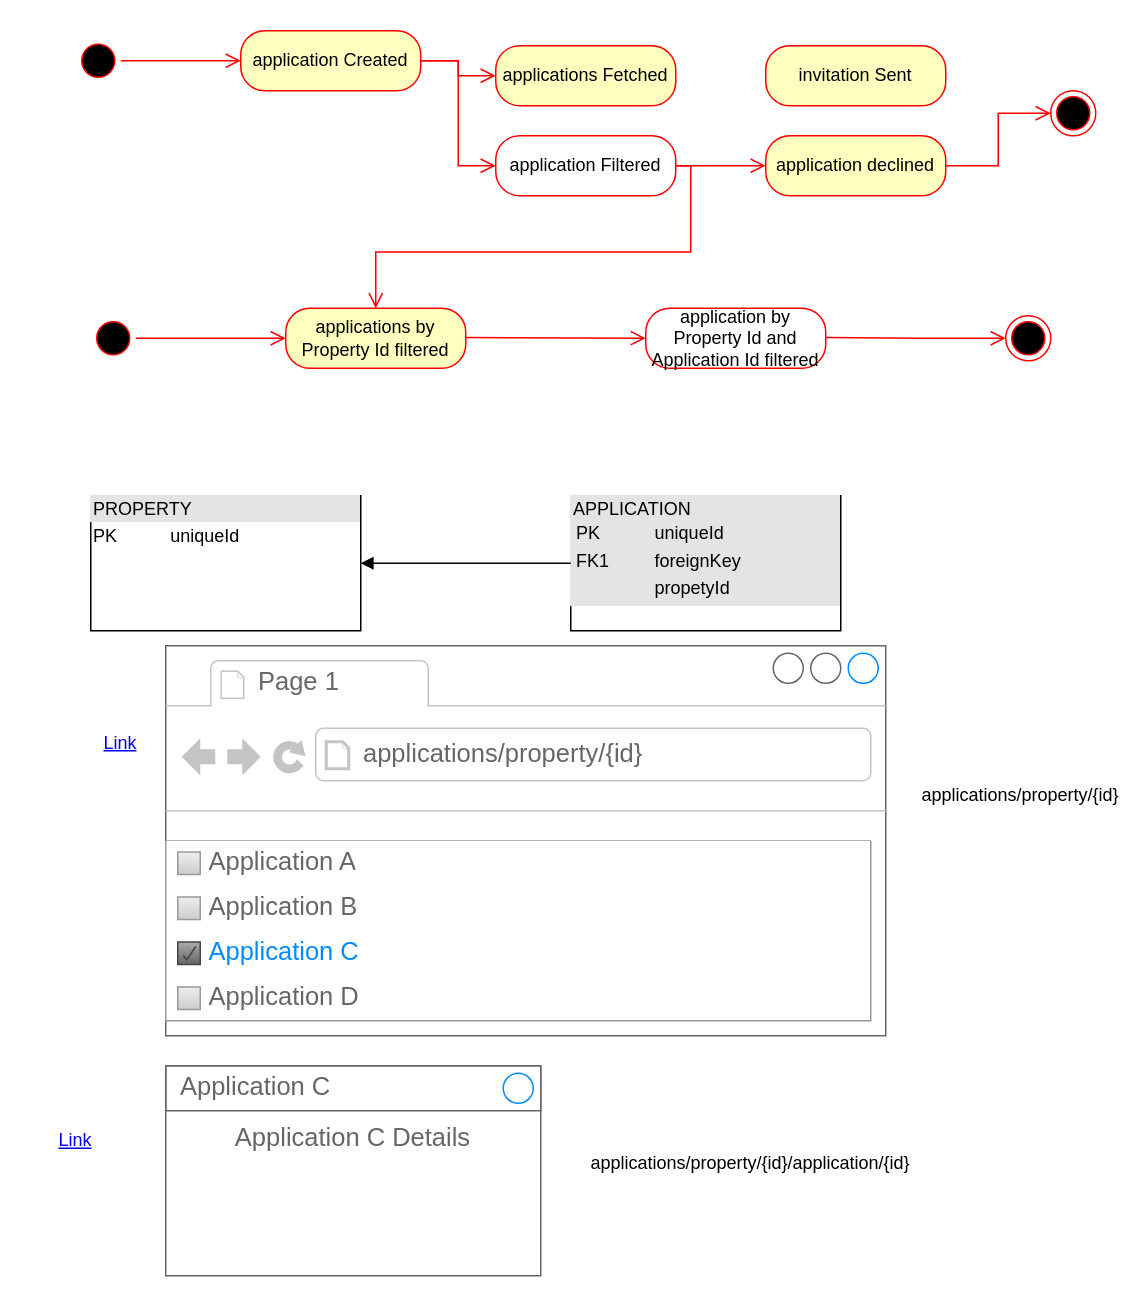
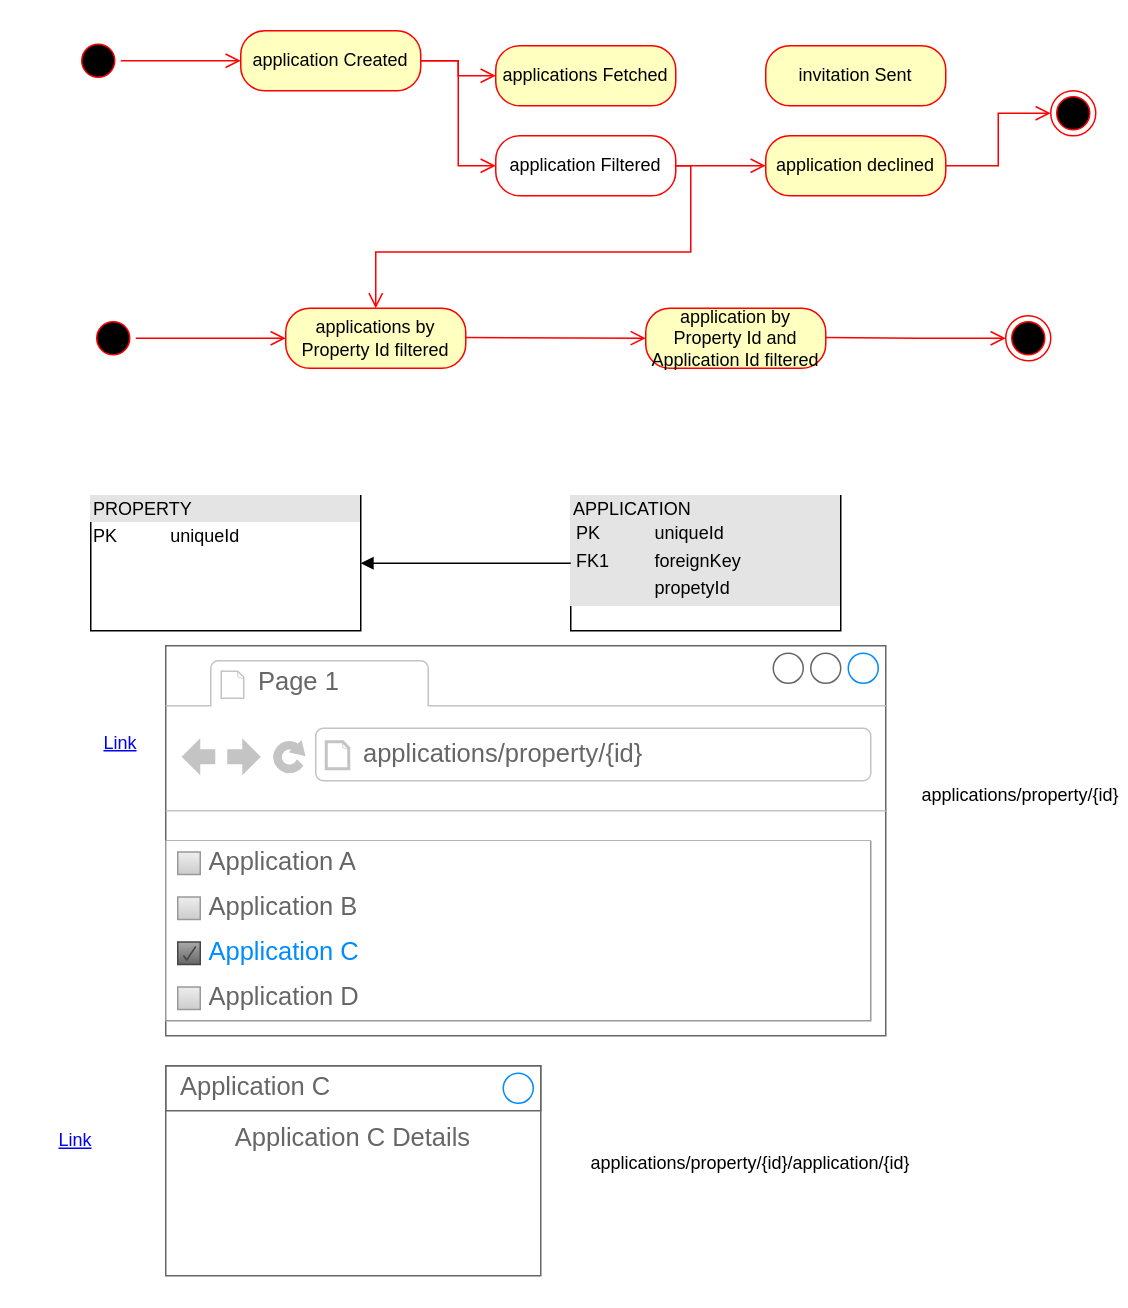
node "application by Property Id and Application Id filtered": fillcolor #ffffff -> #ffffc0
